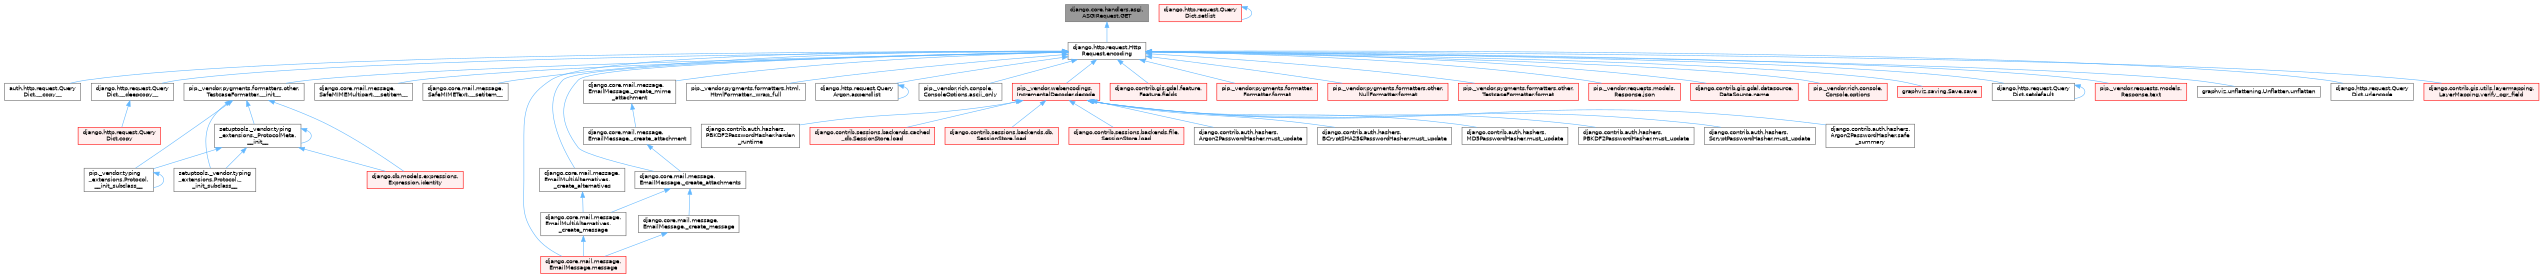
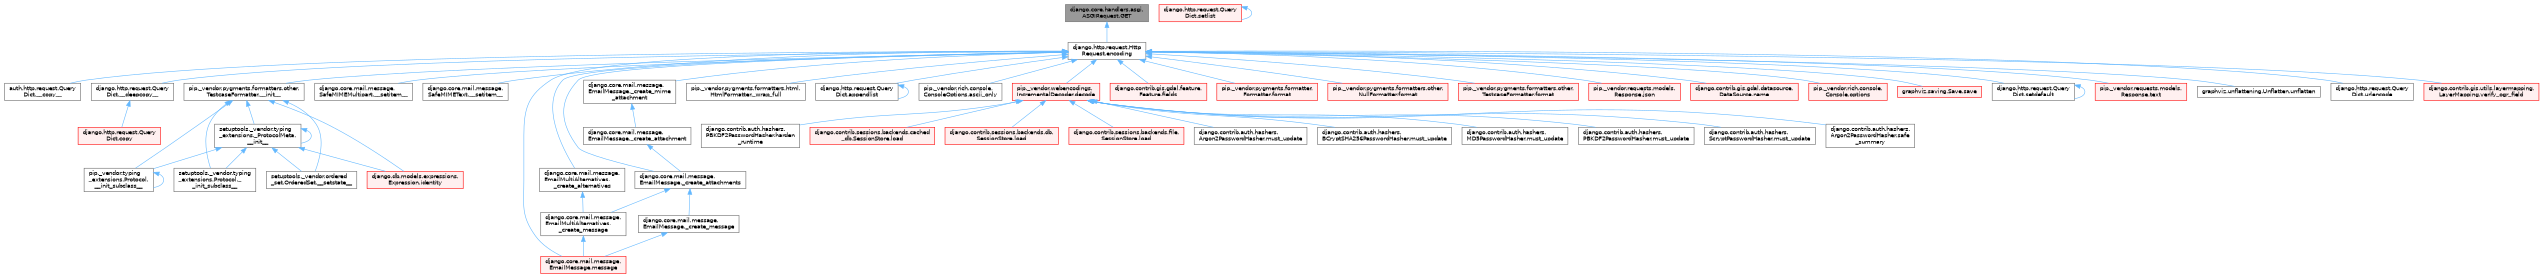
node "django.http.request.Query Argon.appendlist": label "django.http.request.Query Argon.appendlist" -> "django.http.request.Query Dict.appendlist"
node "setuptools._vendor.ordered _set.OrderedSet.__setstate__": added
